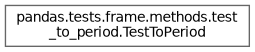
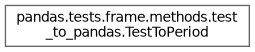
node "pandas.tests.frame.methods.test _to_period.TestToPeriod": label "pandas.tests.frame.methods.test _to_period.TestToPeriod" -> "pandas.tests.frame.methods.test _to_pandas.TestToPeriod"
